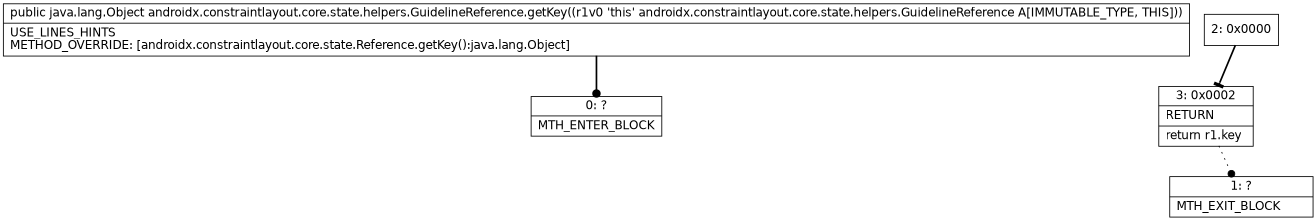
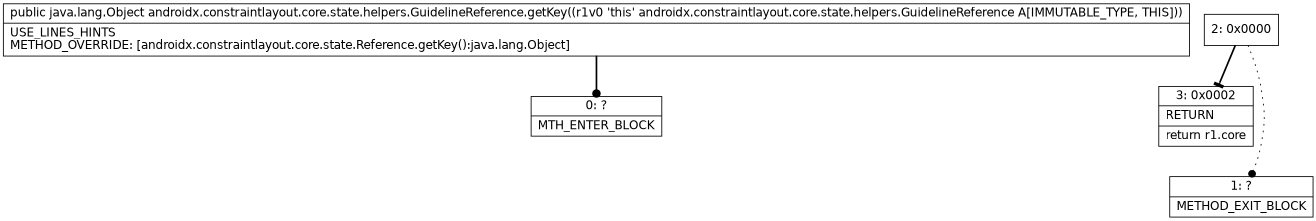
node "3: 0x0002": text "return r1.key" -> "return r1.core"
edge "3: 0x0002" -> "1: ?": now "2: 0x0000" -> "1: ?"
node "1: ?": text "MTH_EXIT_BLOCK" -> "METHOD_EXIT_BLOCK"
